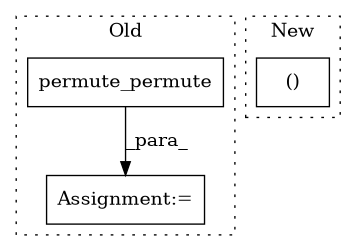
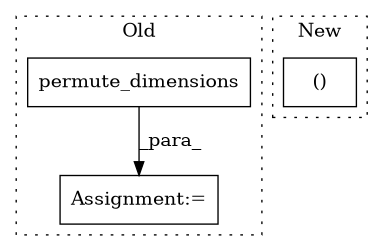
node "permute_permute": label "permute_permute" -> "permute_dimensions"
